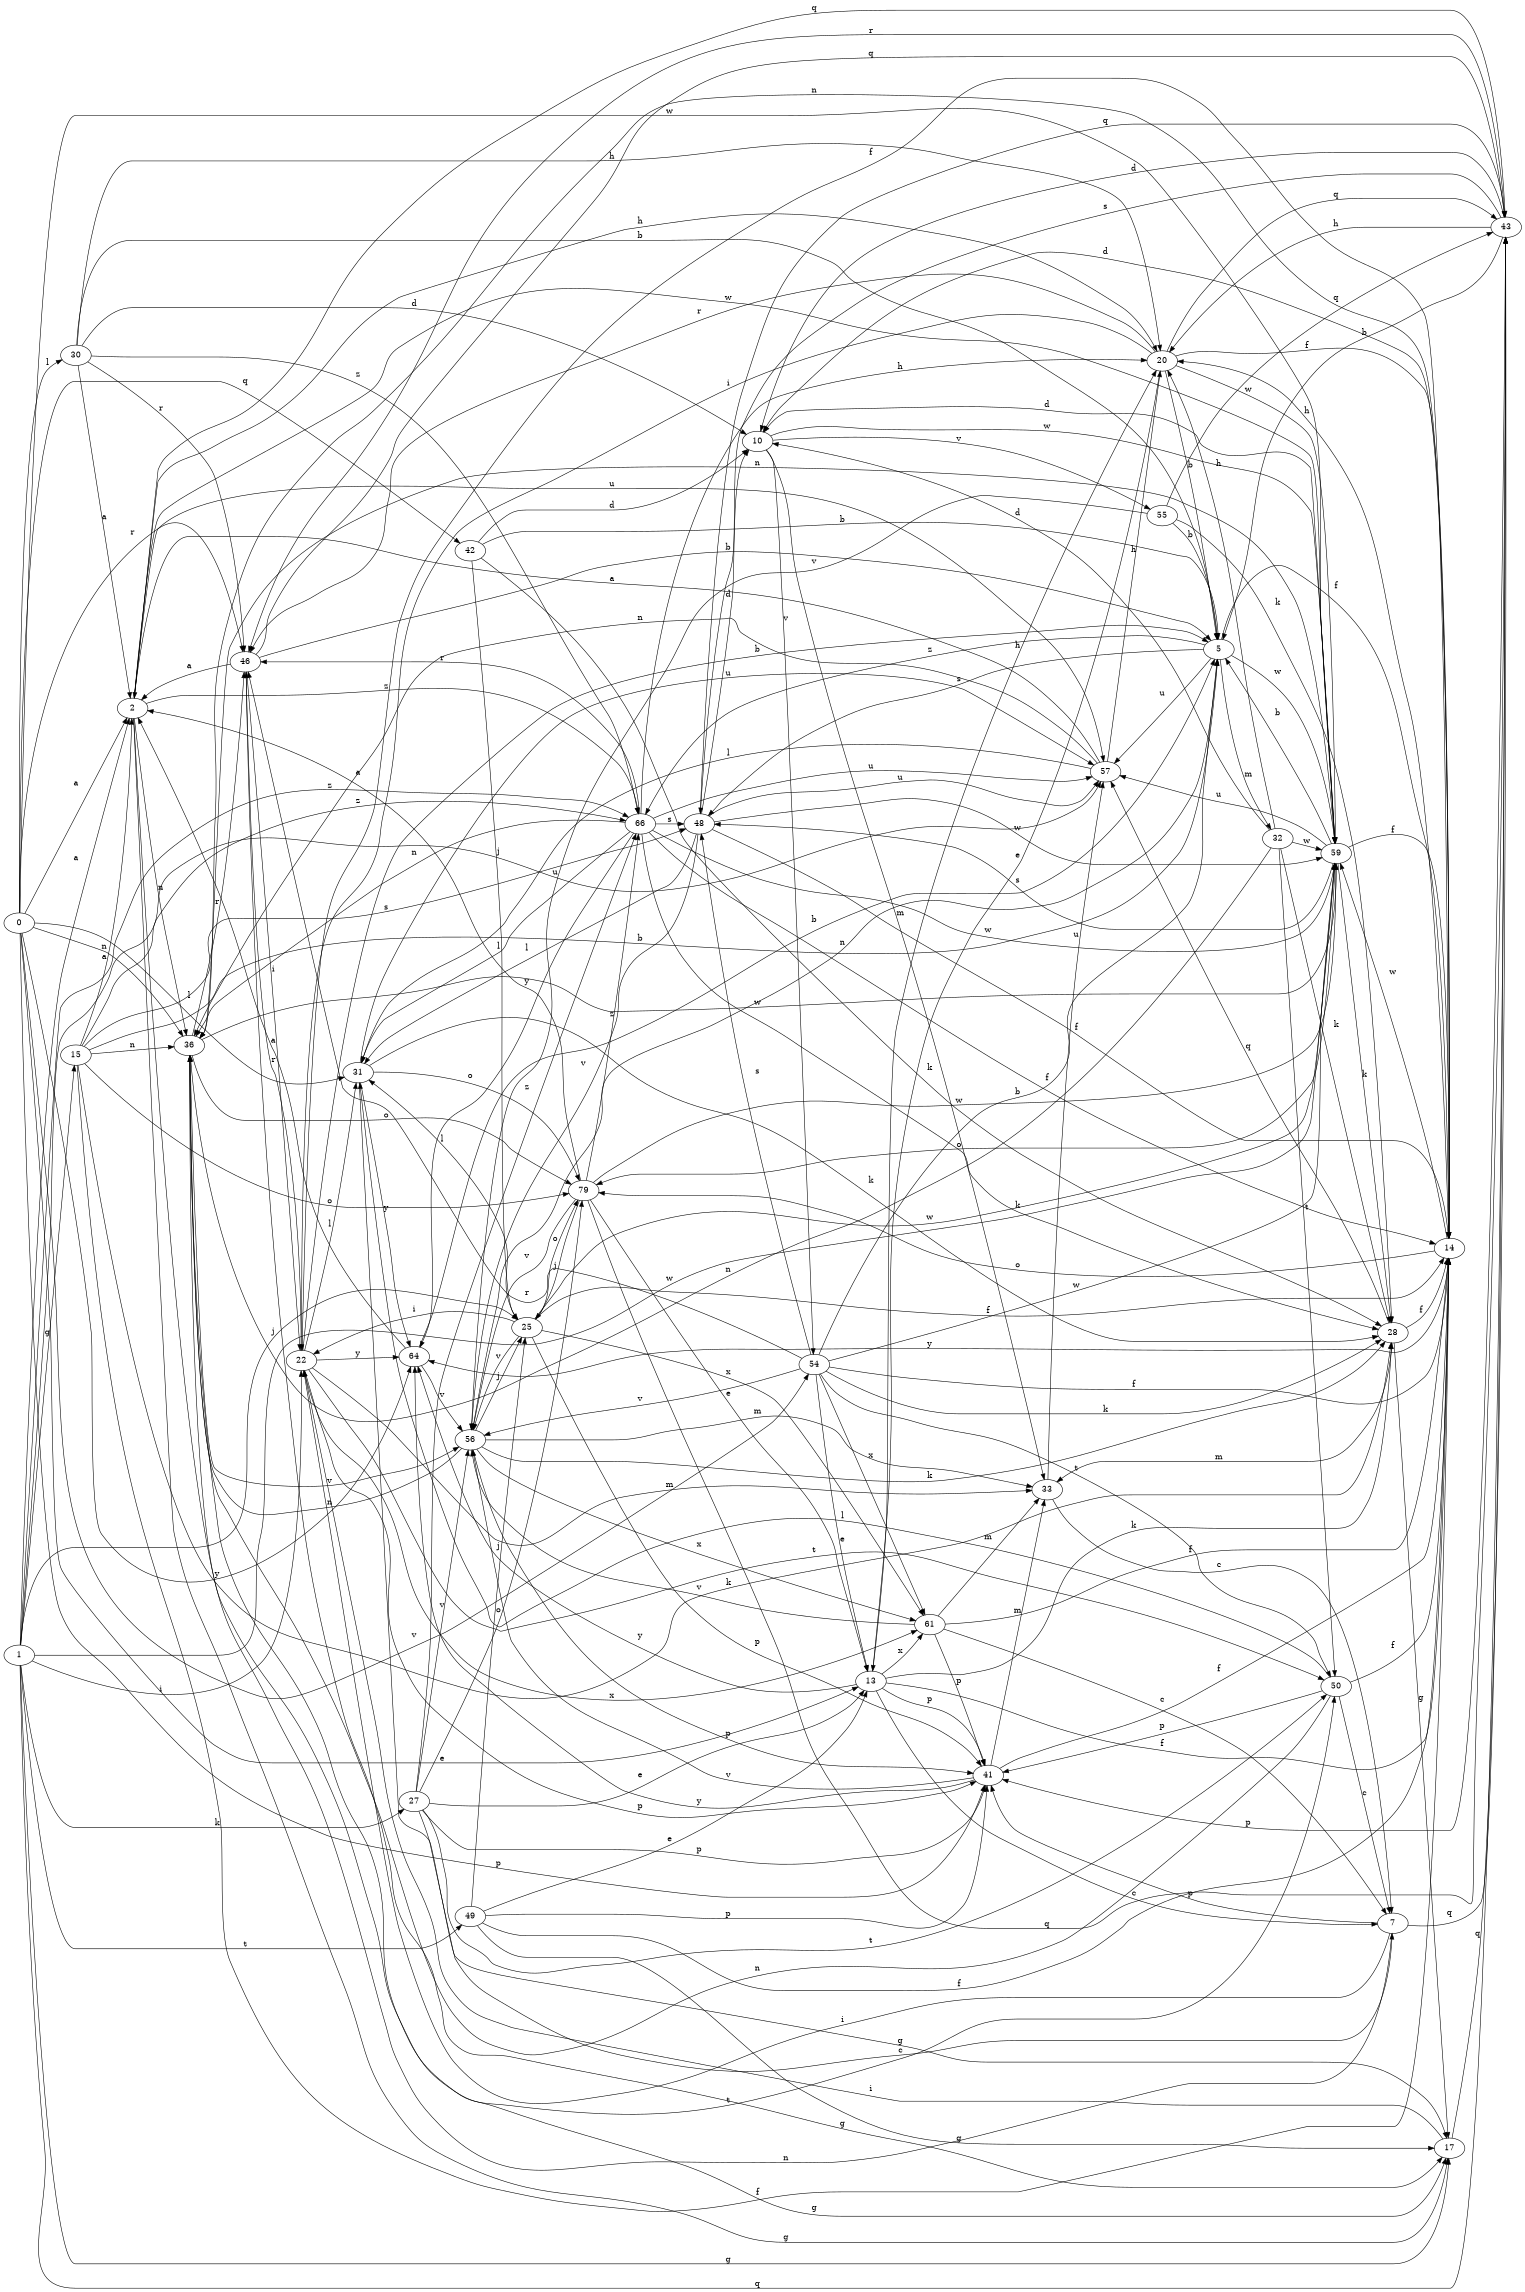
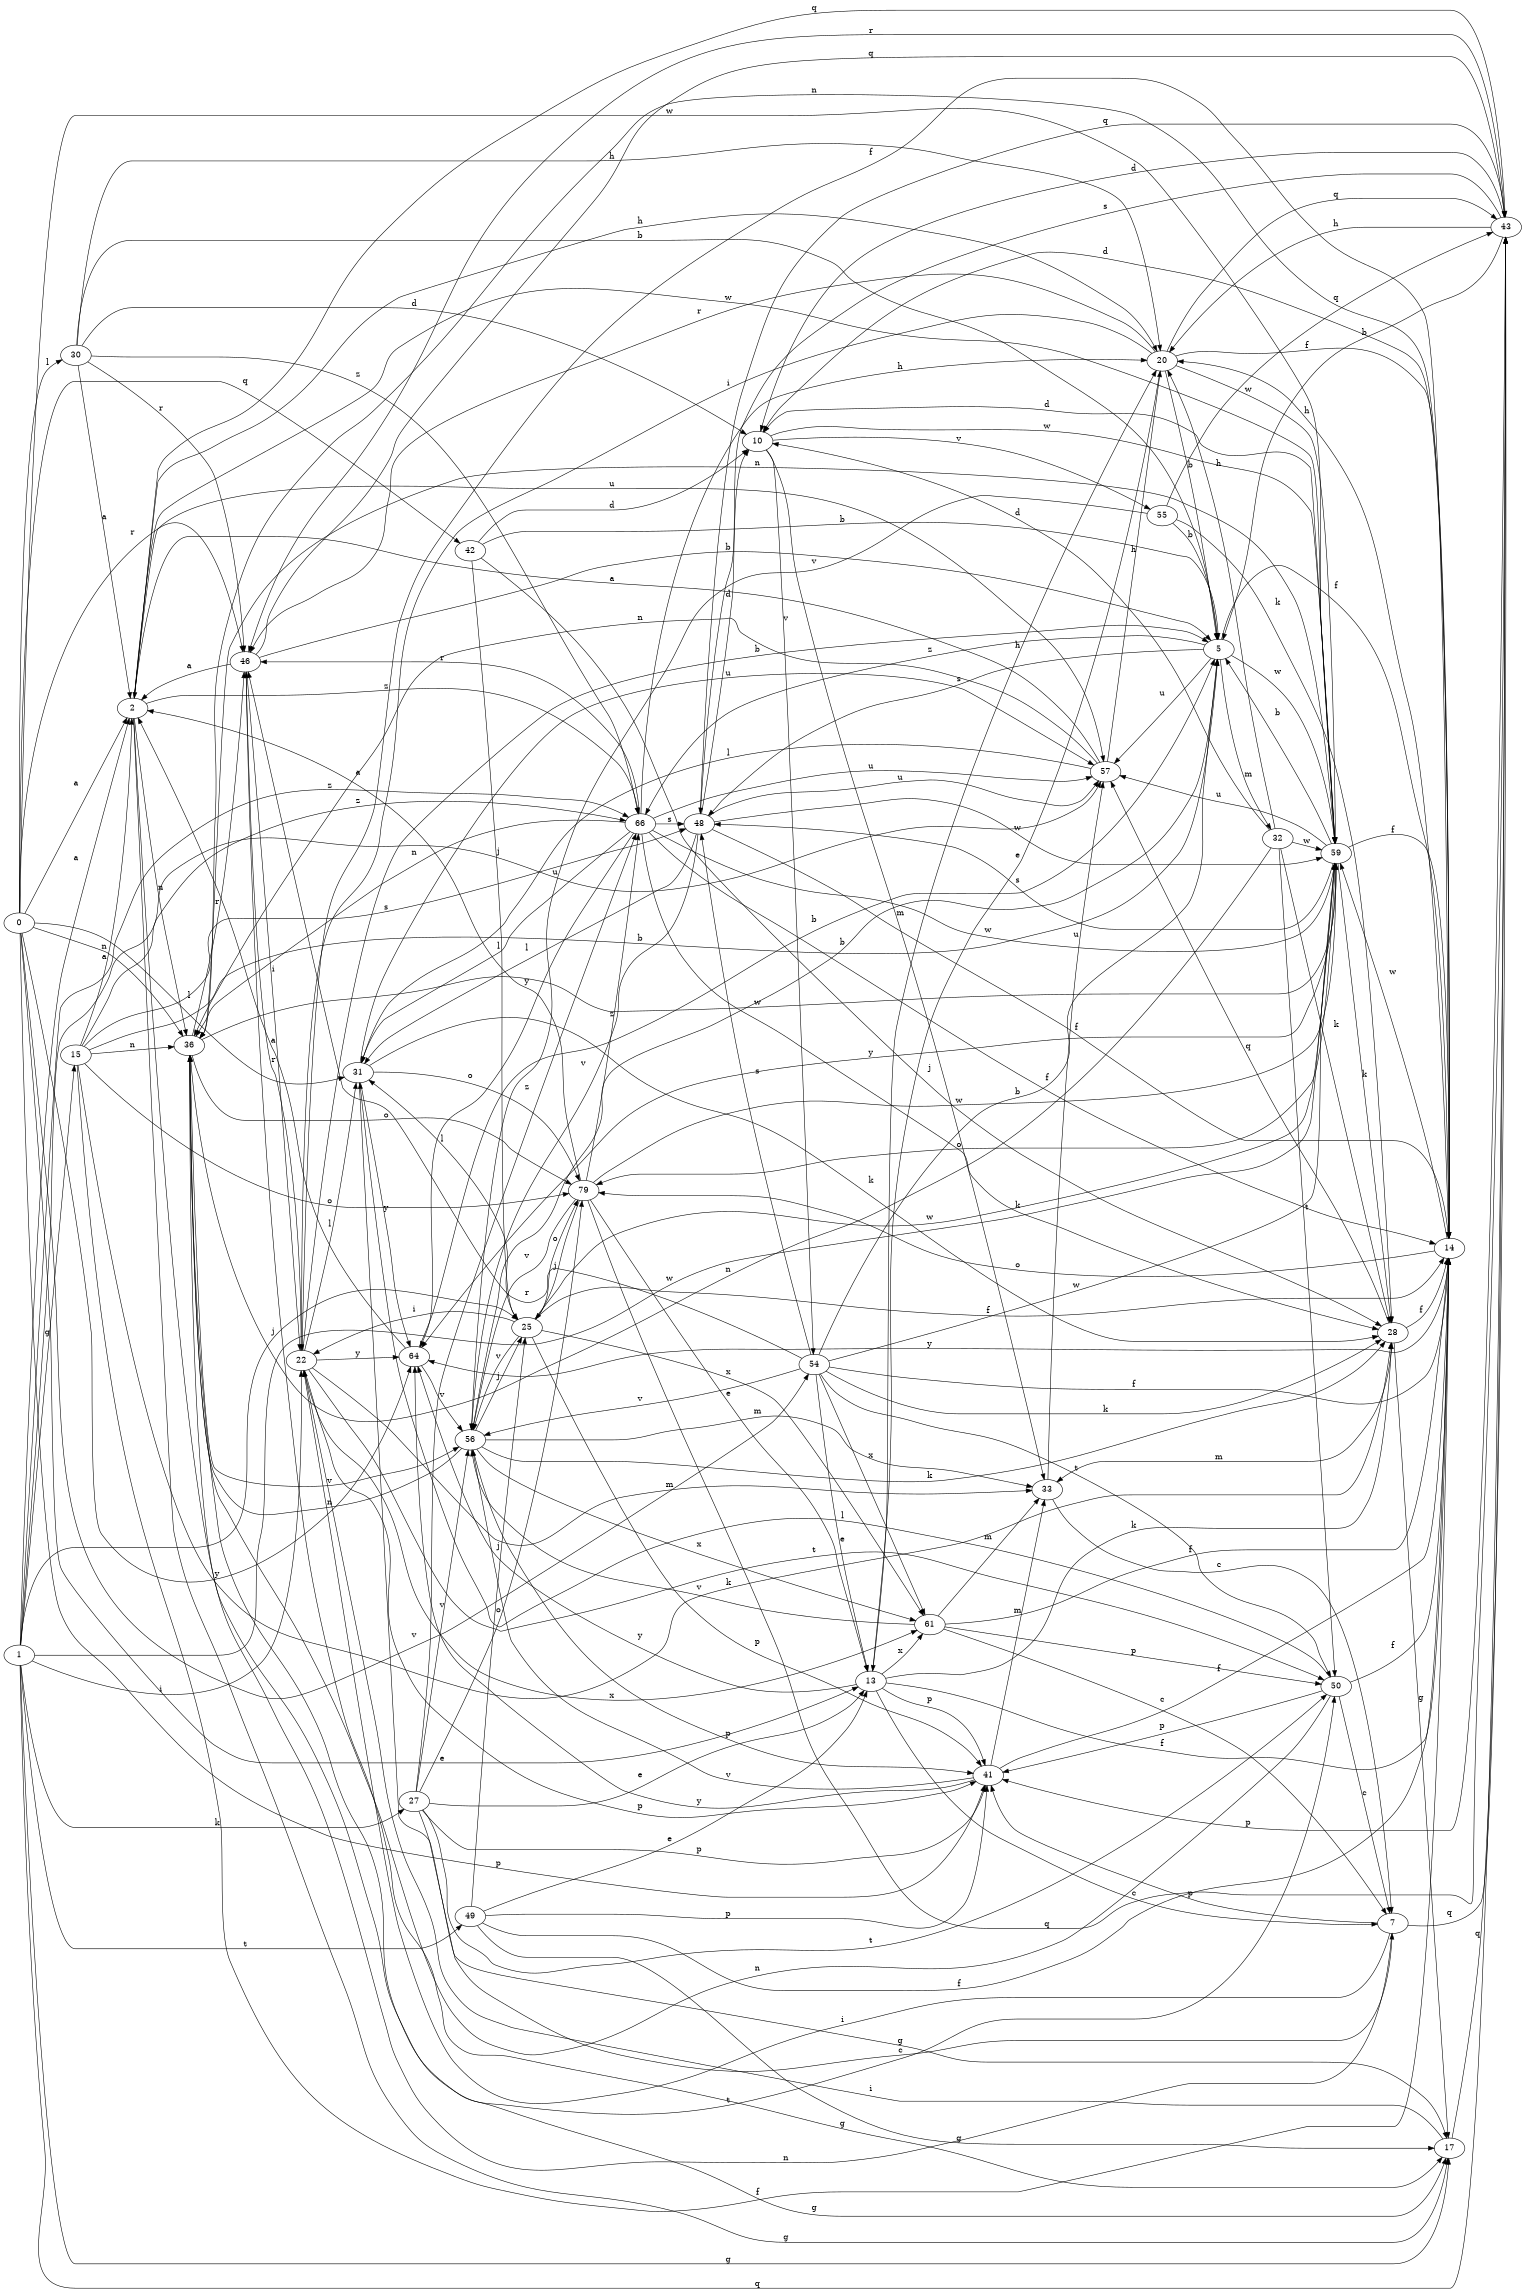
edge "56" -> "5": label "n" -> "b"
edge "59" -> "64": added, label "y"
edge "42" -> "28": label "k" -> "j"
edge "61" -> "41": now "61" -> "50"
